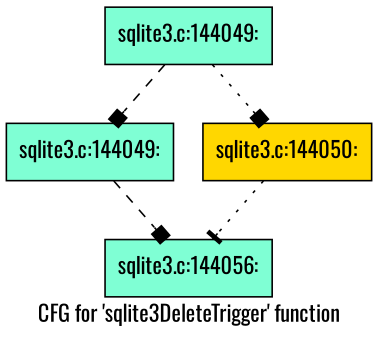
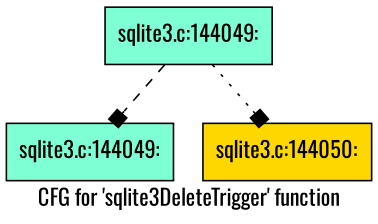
node "sqlite3.c:144056:": removed
